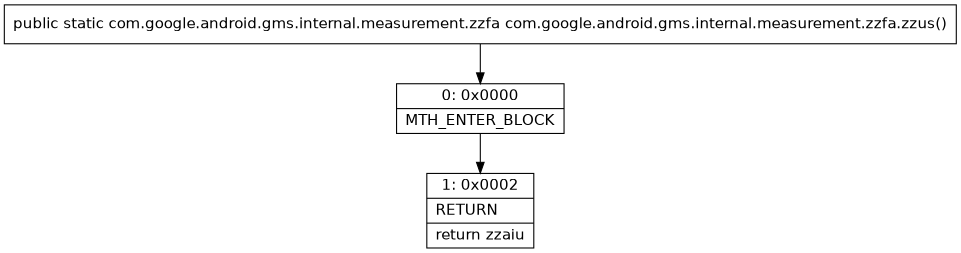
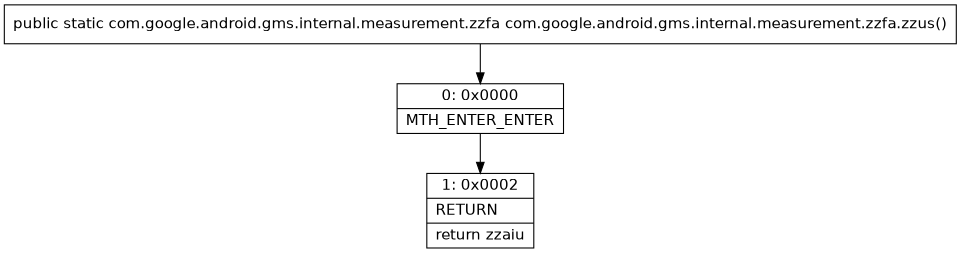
node "0: 0x0000": text "MTH_ENTER_BLOCK" -> "MTH_ENTER_ENTER"
